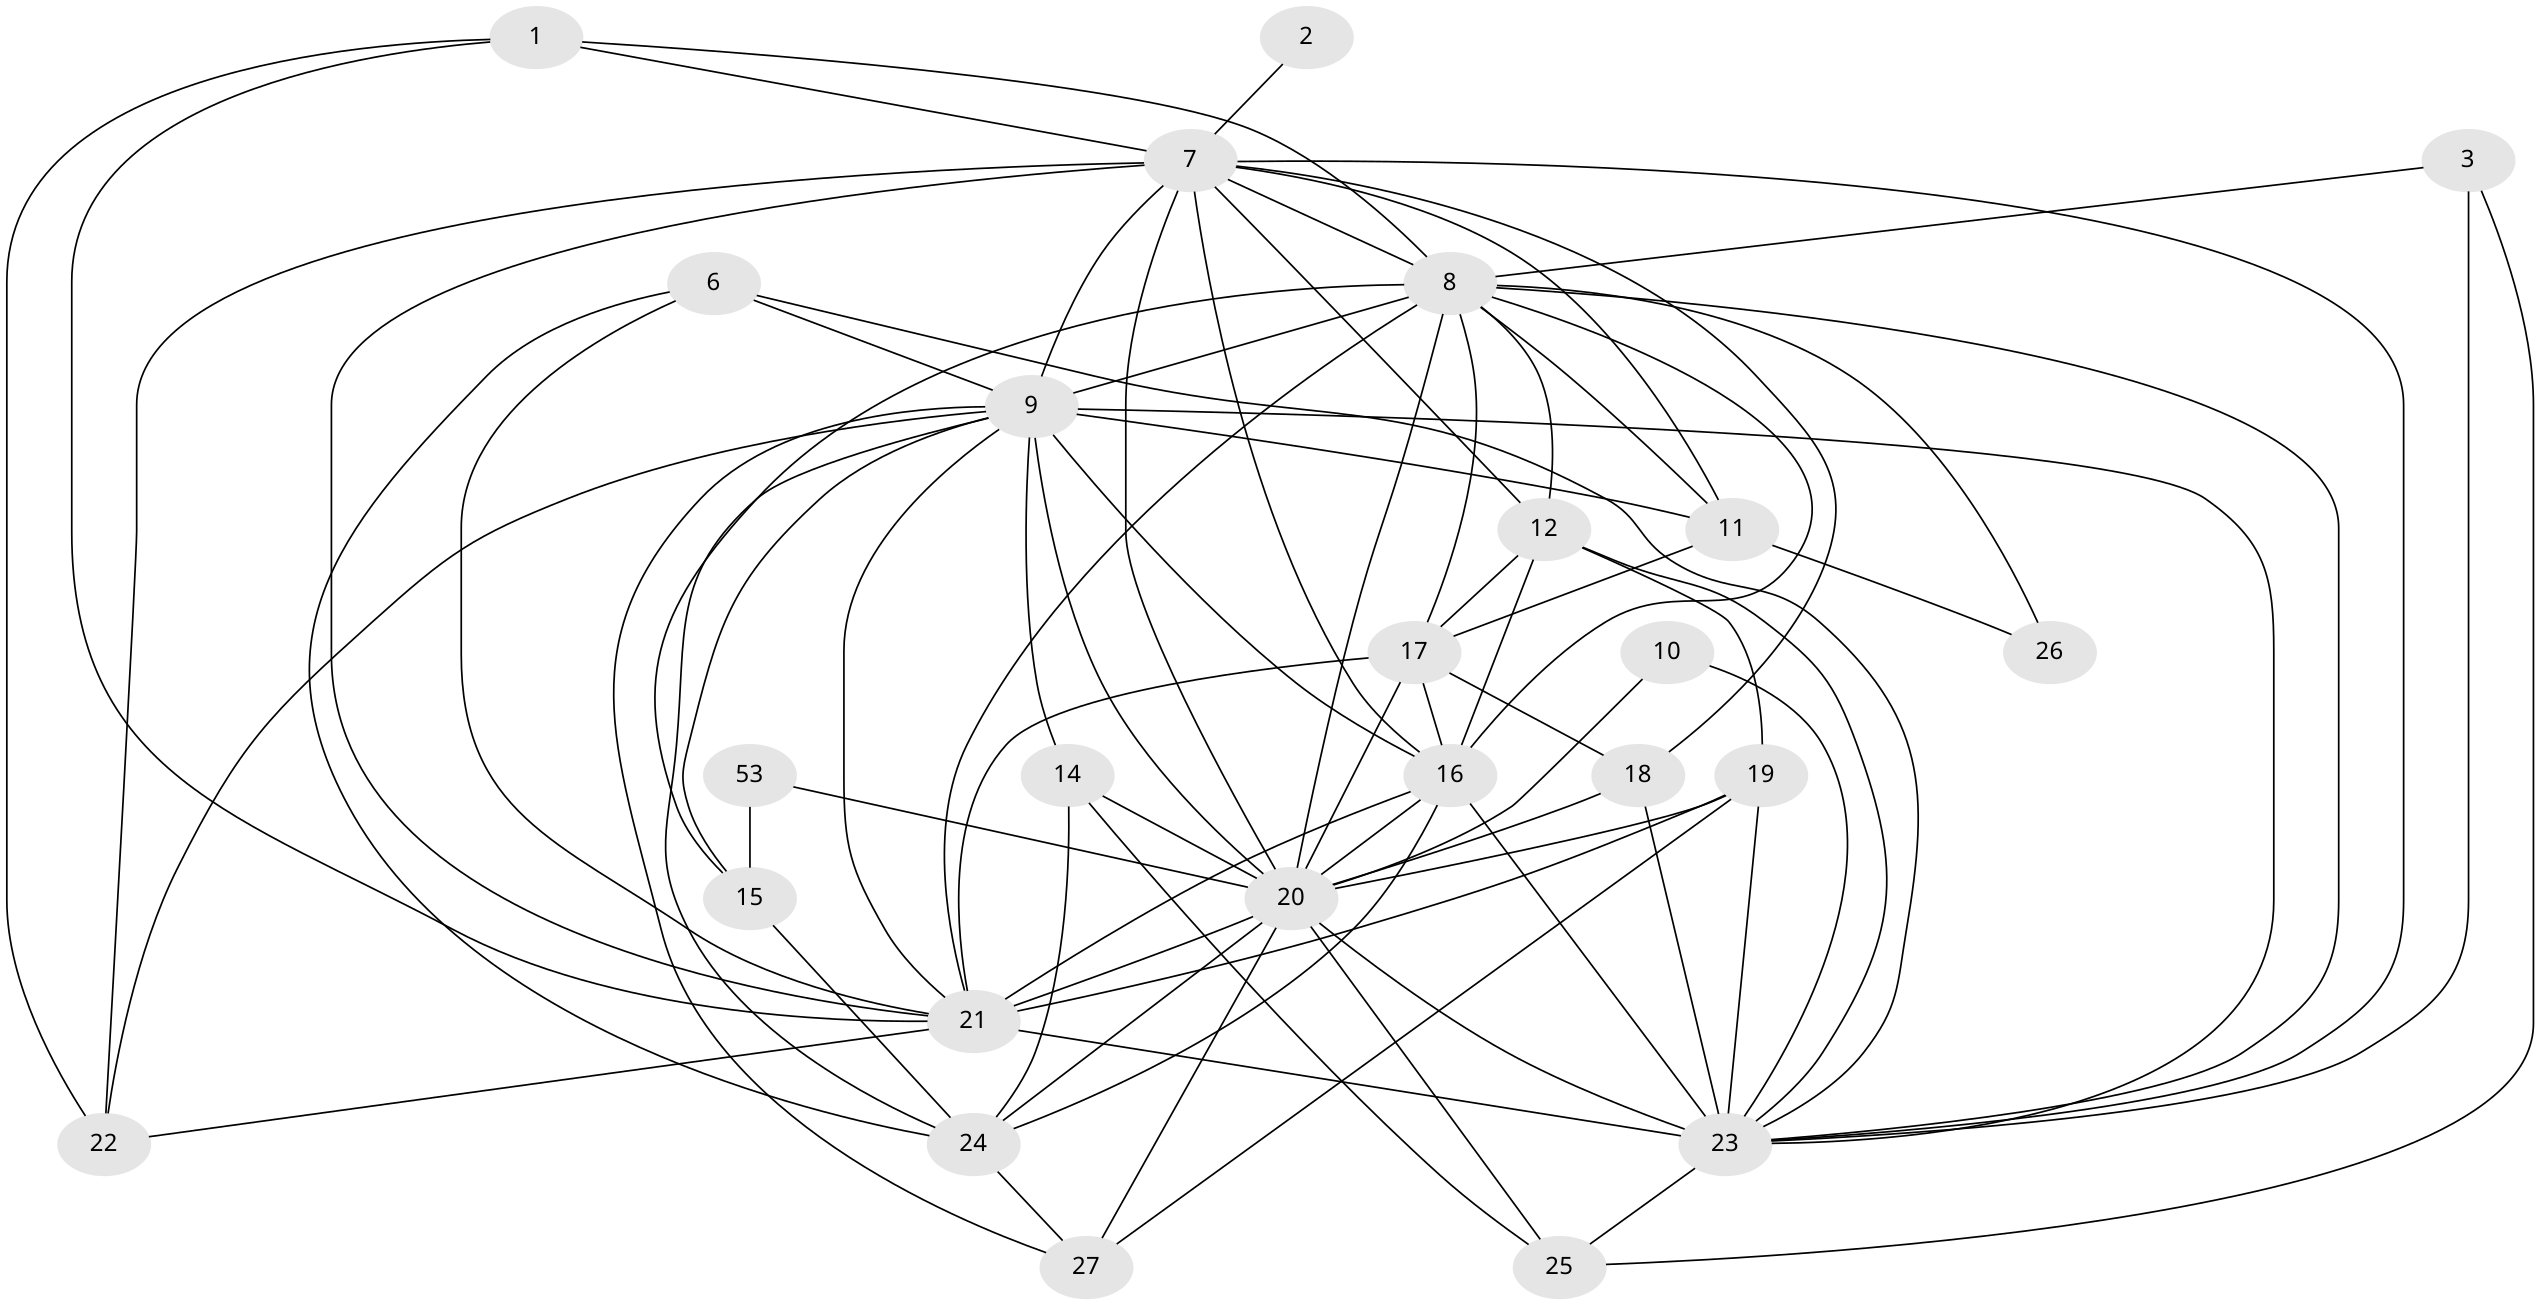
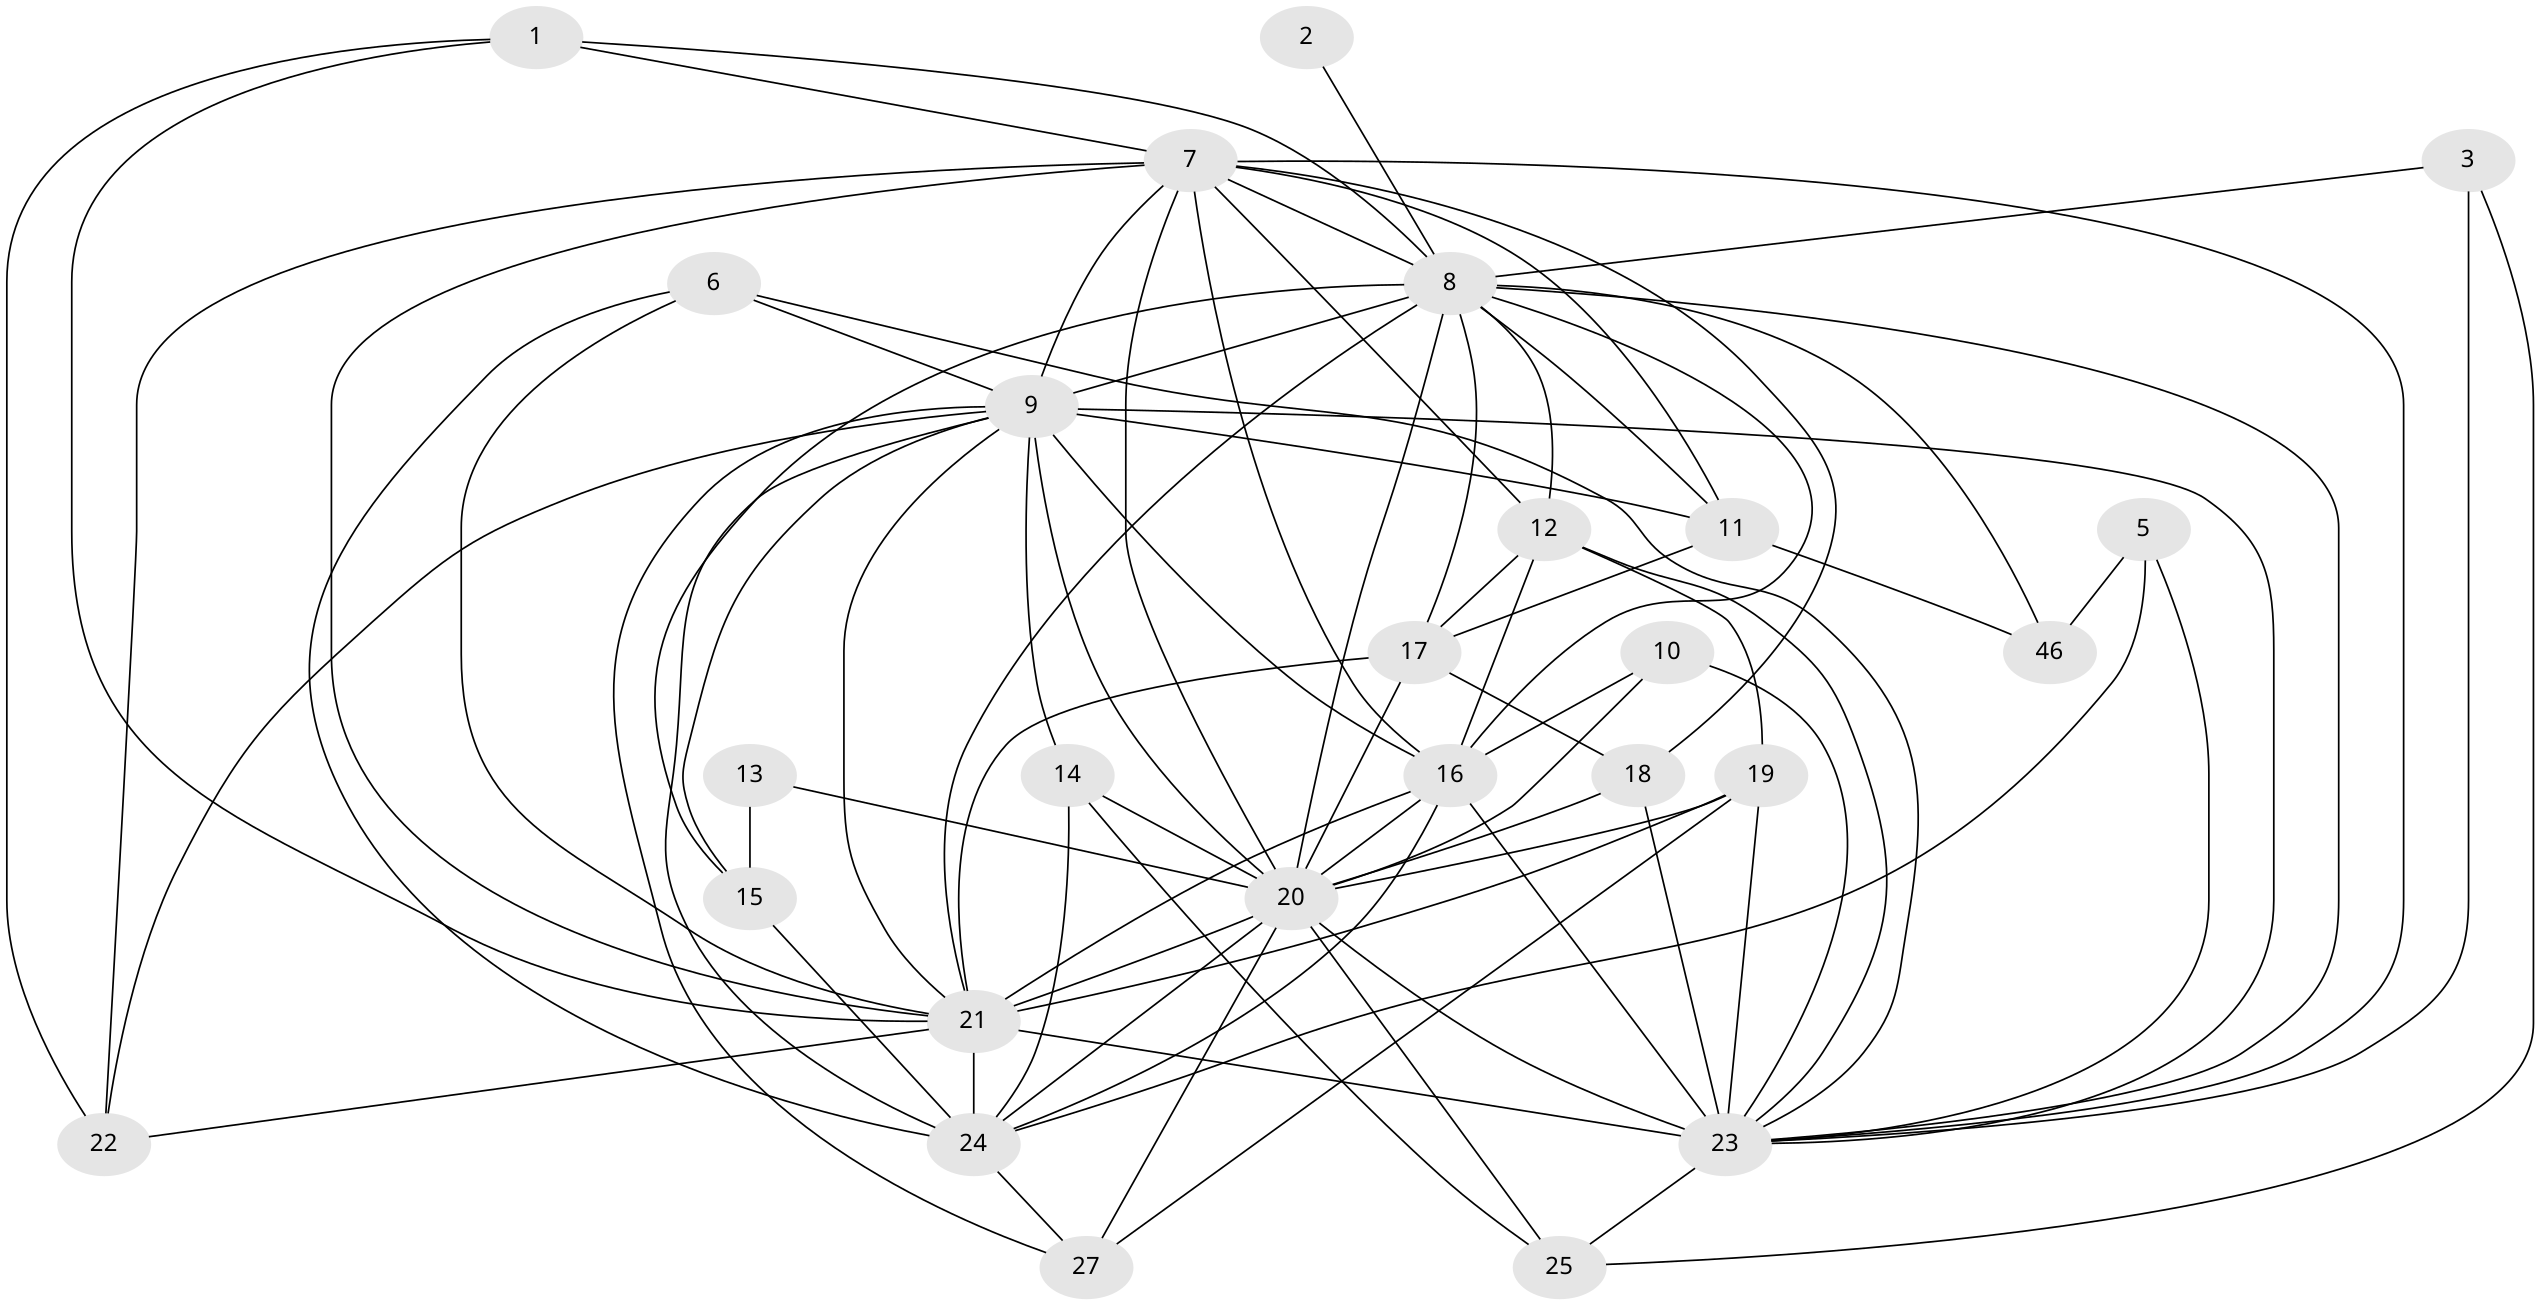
edge "2" -- "7": now "2" -- "8"
node "5": added
node "26": label "26" -> "46"
edge "17" -- "16": now "10" -- "16"
node "53": label "53" -> "13"
edge "21" -- "24": added
